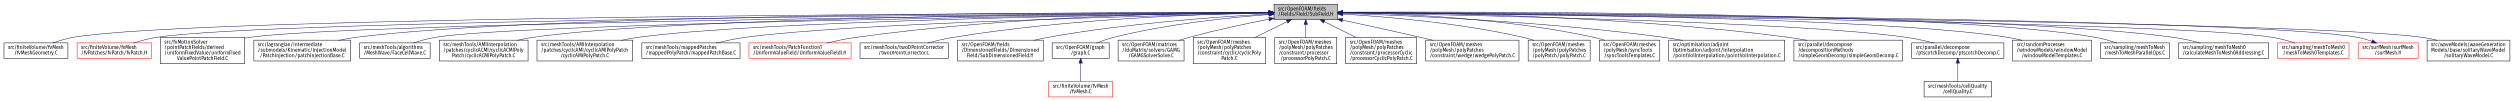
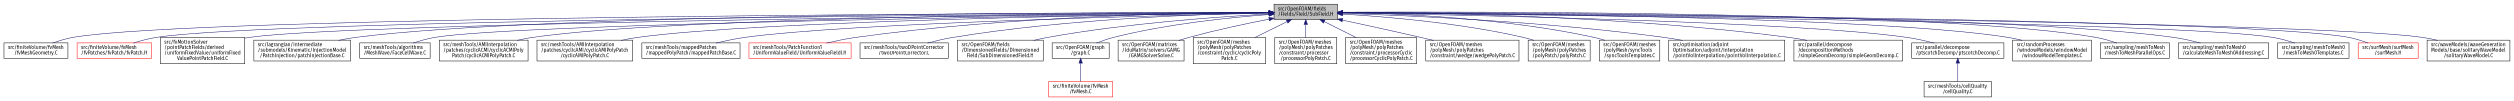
edge "src/OpenFOAM/fields /Fields/Field/SubField.H" -> "src/surfMesh/surfMesh /surfMesh.H": reversed
node "src/sampling/meshToMesh0 /meshToMesh0Templates.C": color red -> black
